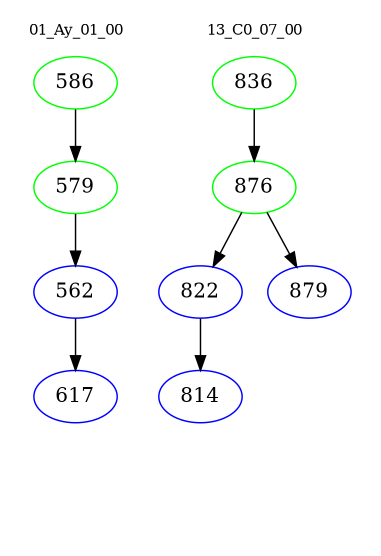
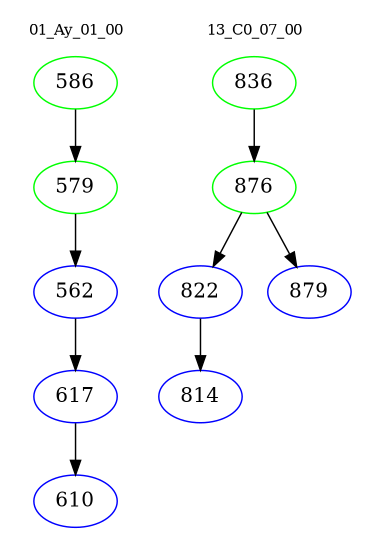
node "610": added
